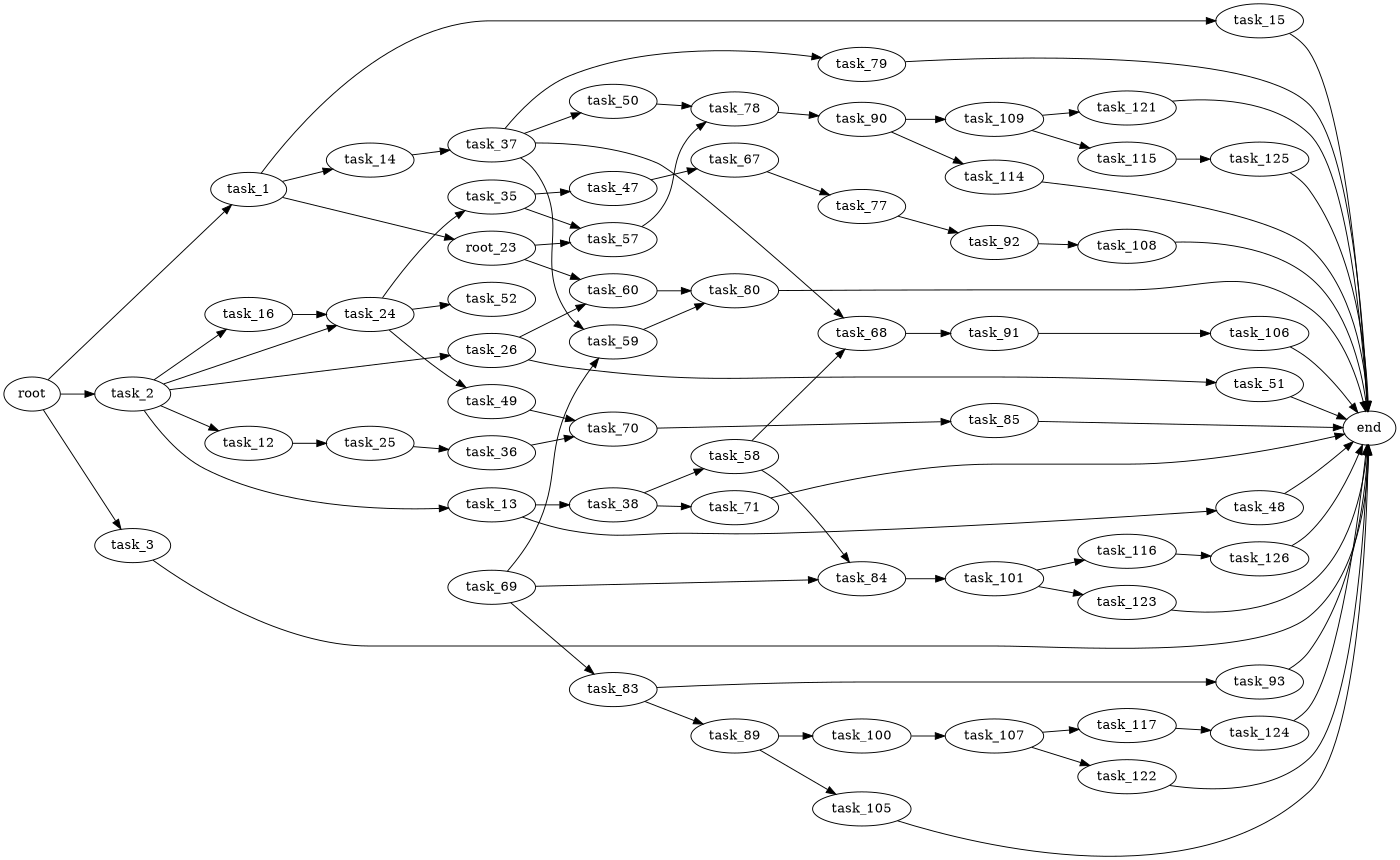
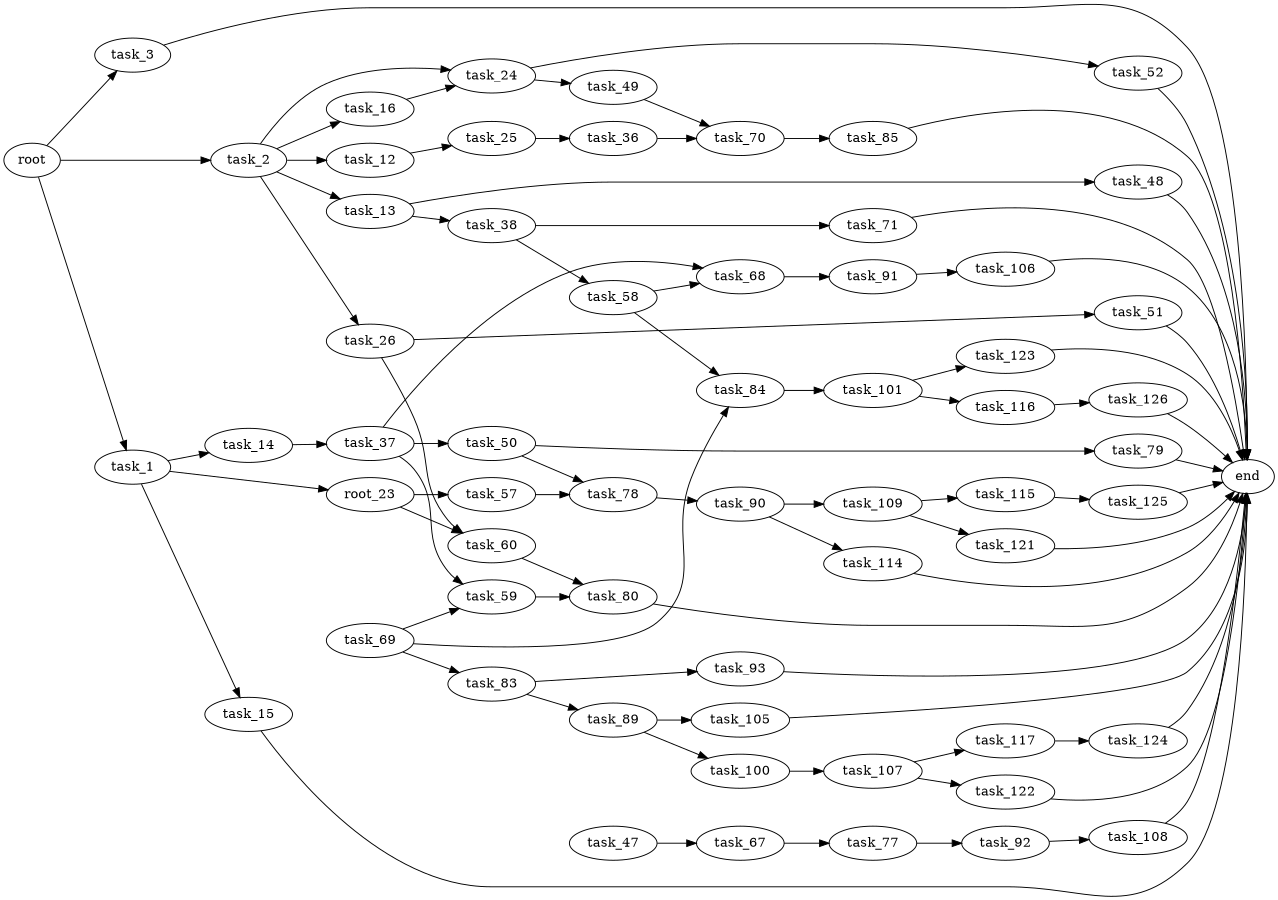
edge "task_37" -> "task_79": now "task_50" -> "task_79"
edge "task_52" -> "end": added
node "task_35": removed
